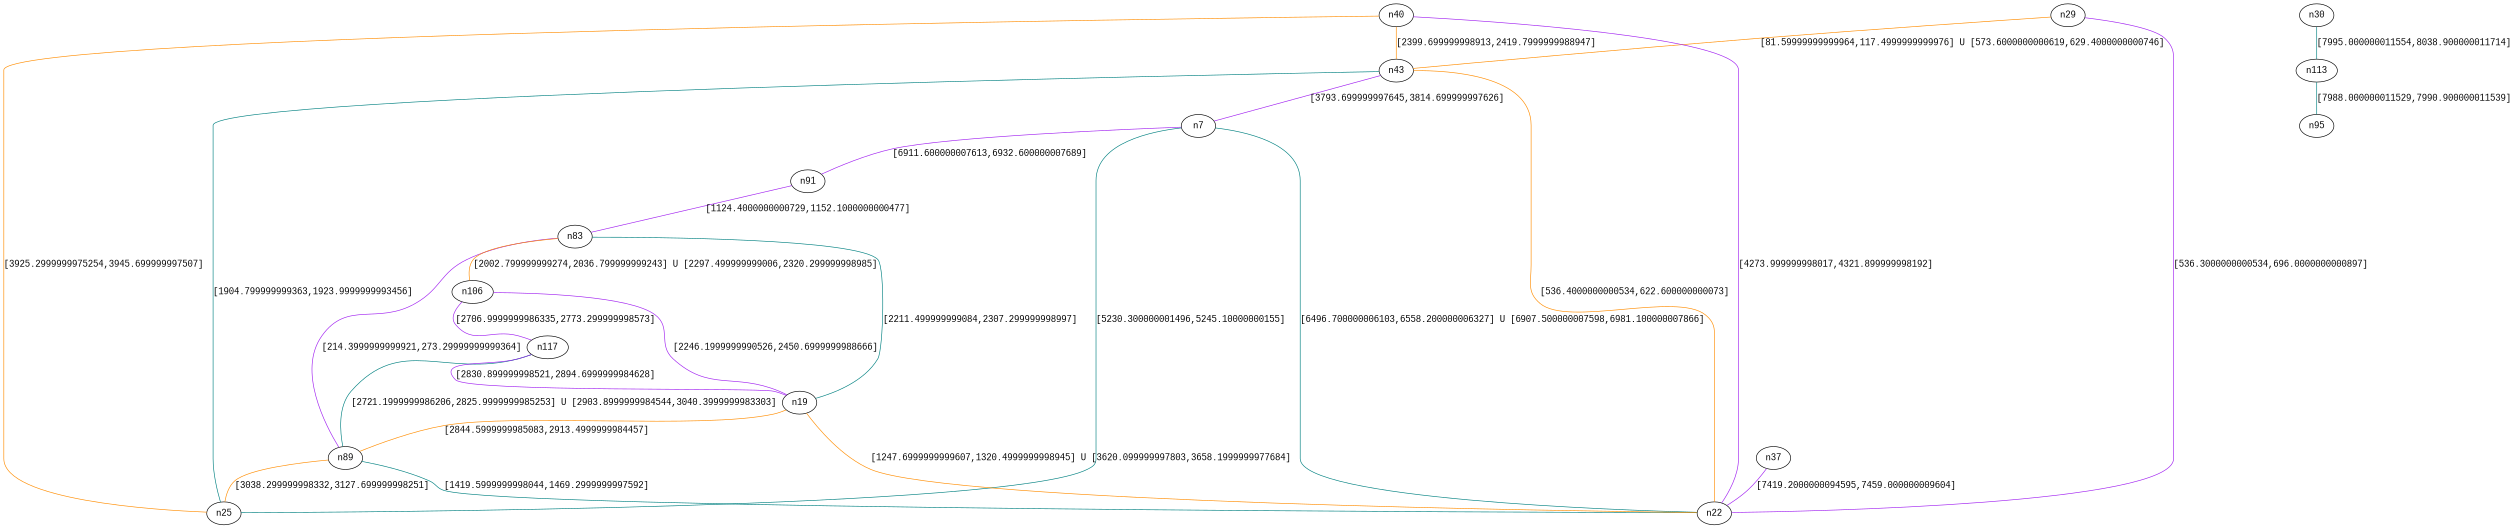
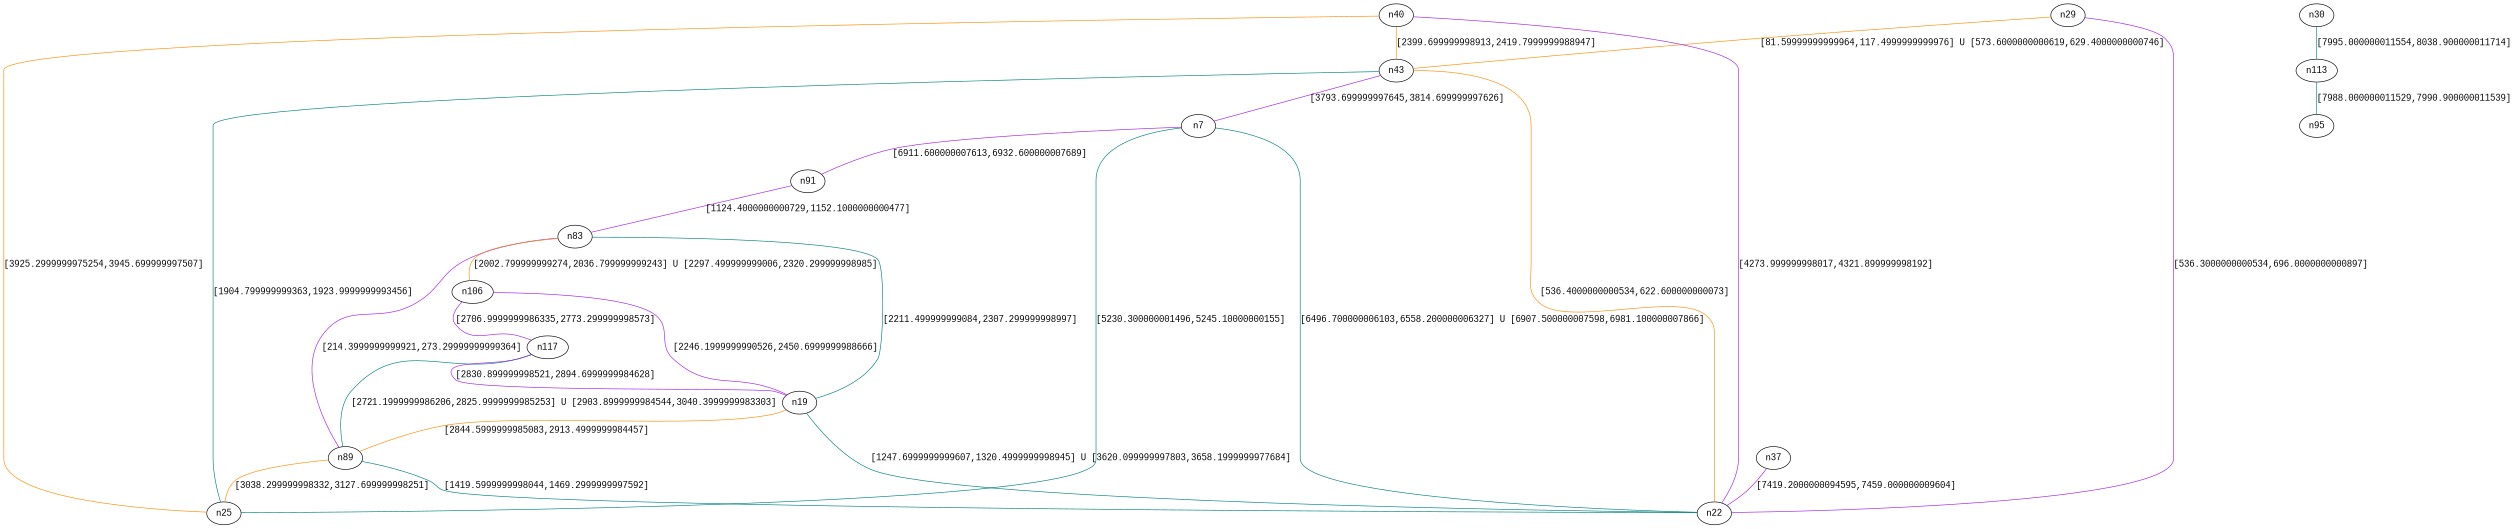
edge "n19" -- "n22": color darkorange -> teal
